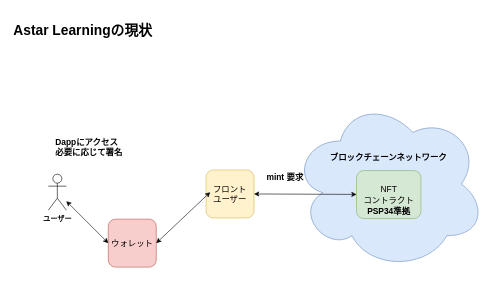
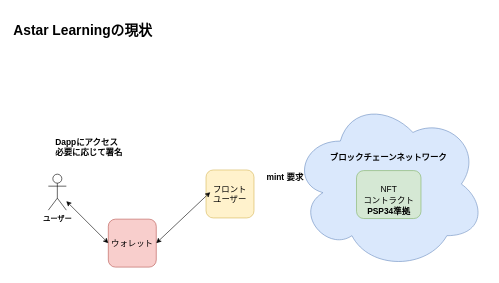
edge "フロント ユーザー" -- "NFT コントラクト": removed
